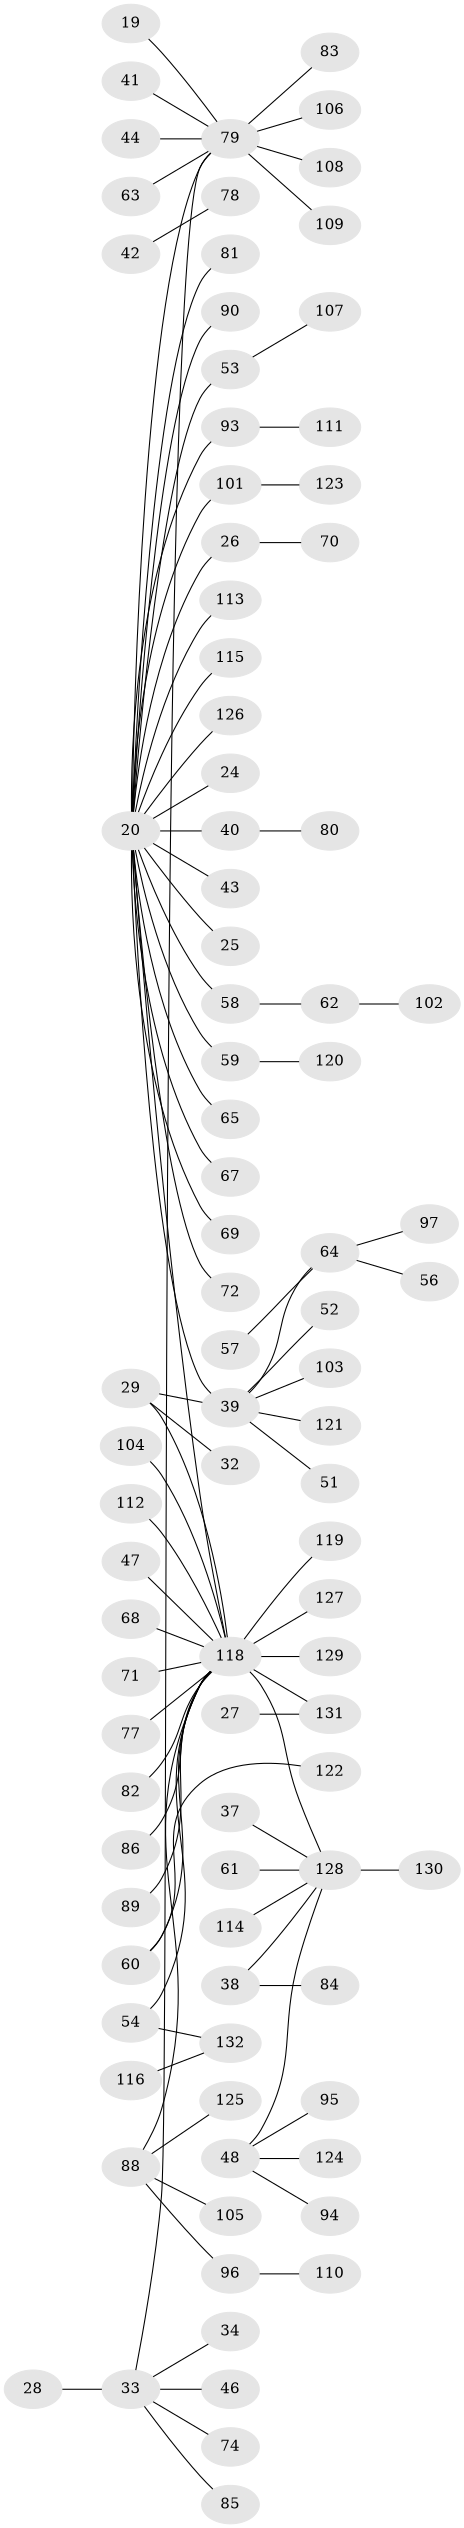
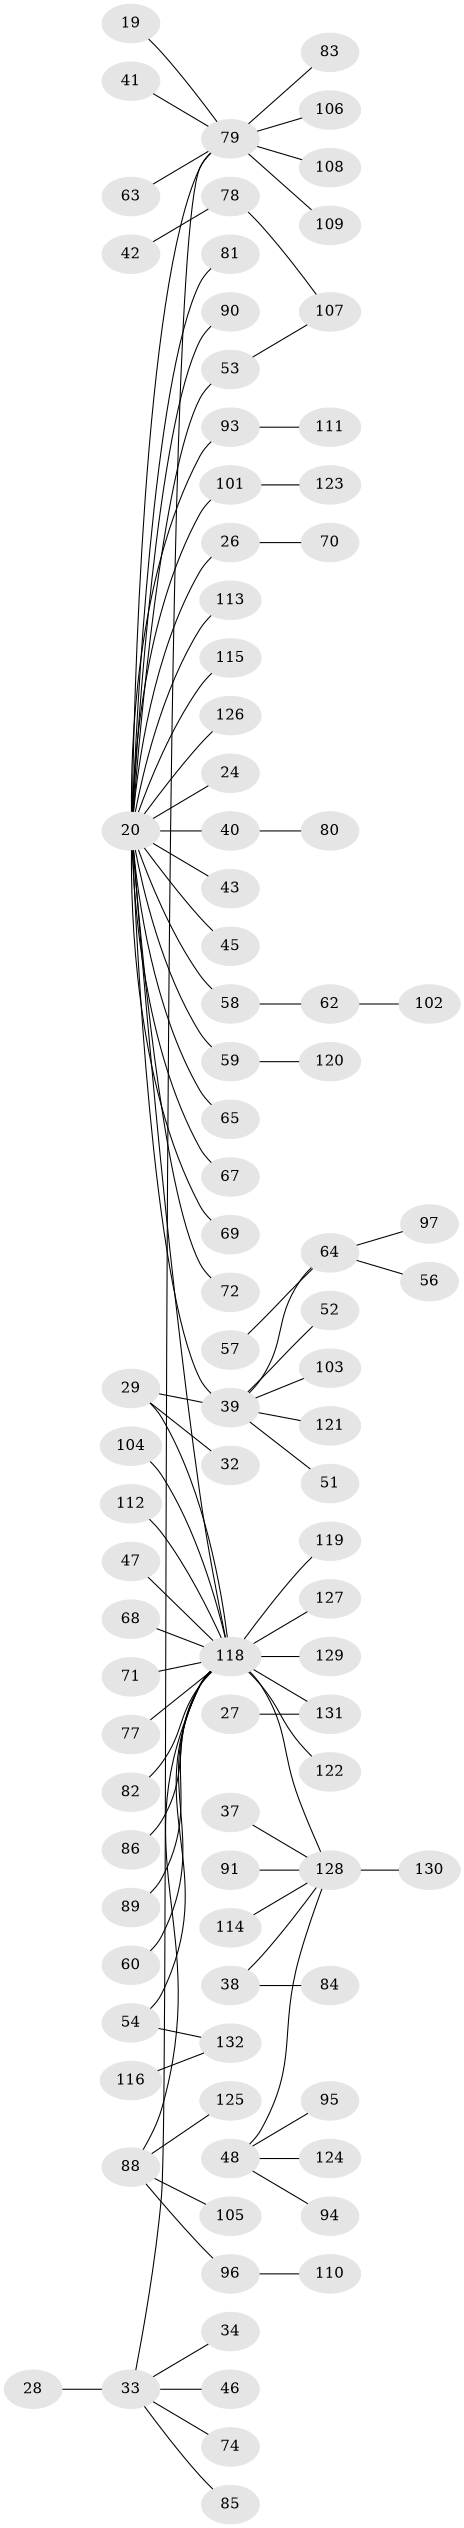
node "44": removed
edge "78" -- "107": added
node "25": label "25" -> "45"
edge "122" -- "60": now "122" -- "118"
node "61": label "61" -> "91"
